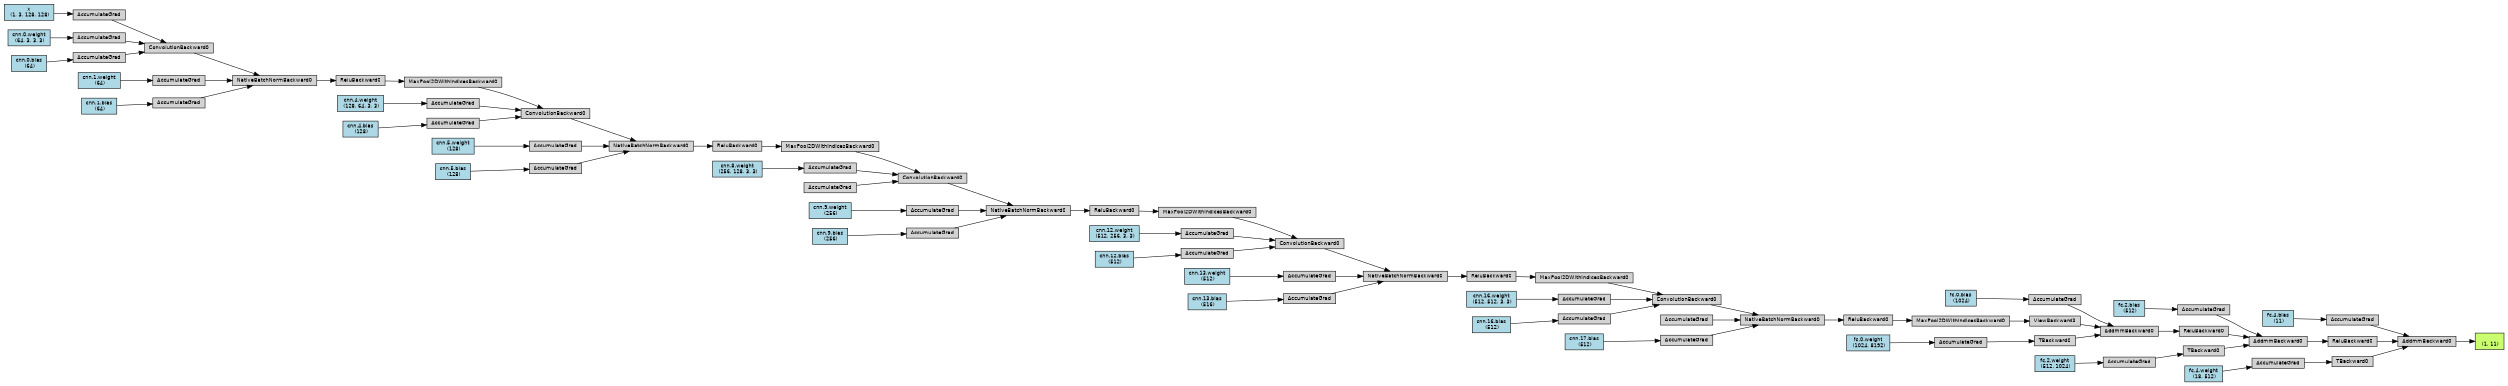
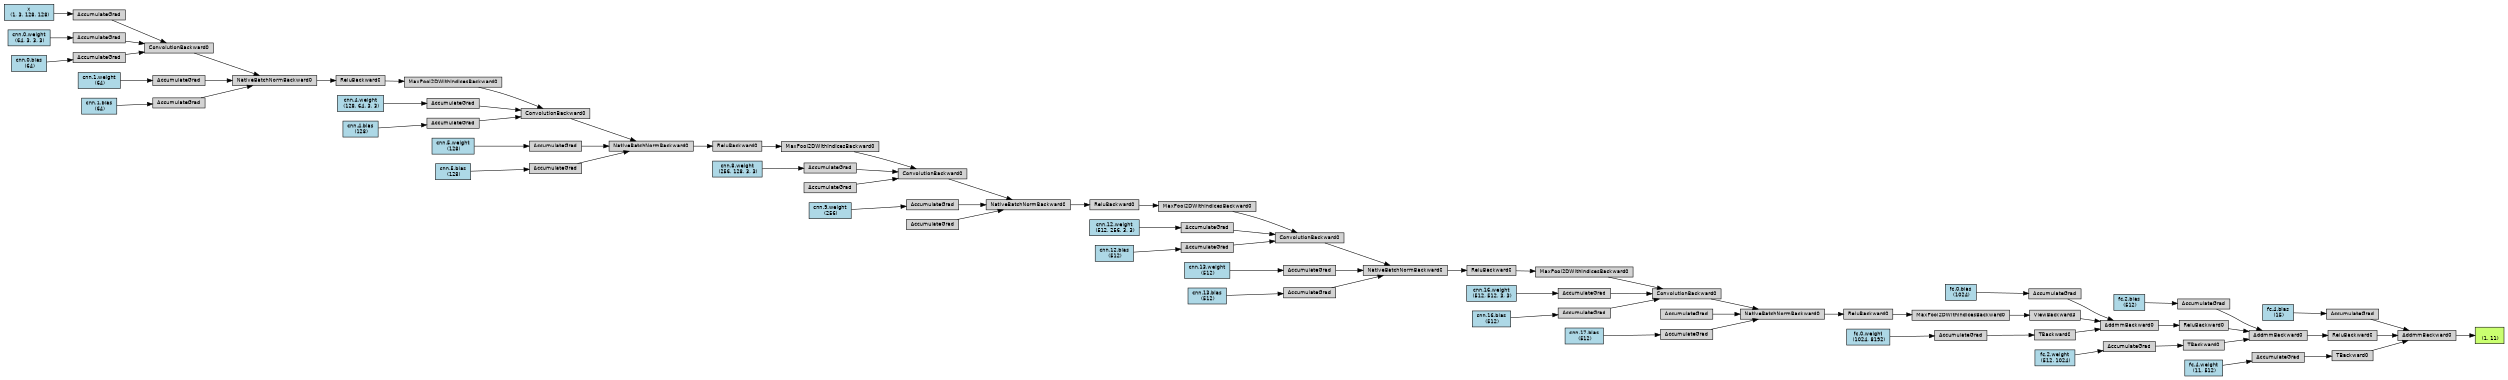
node "cnn.9.bias (256)": removed
node "cnn.13.bias (516)": label "cnn.13.bias (516)" -> "cnn.13.bias (512)"
node "fc.4.bias (11)": label "fc.4.bias (11)" -> "fc.4.bias (15)"
node "fc.4.weight (18, 512)": label "fc.4.weight (18, 512)" -> "fc.4.weight (11, 512)"
